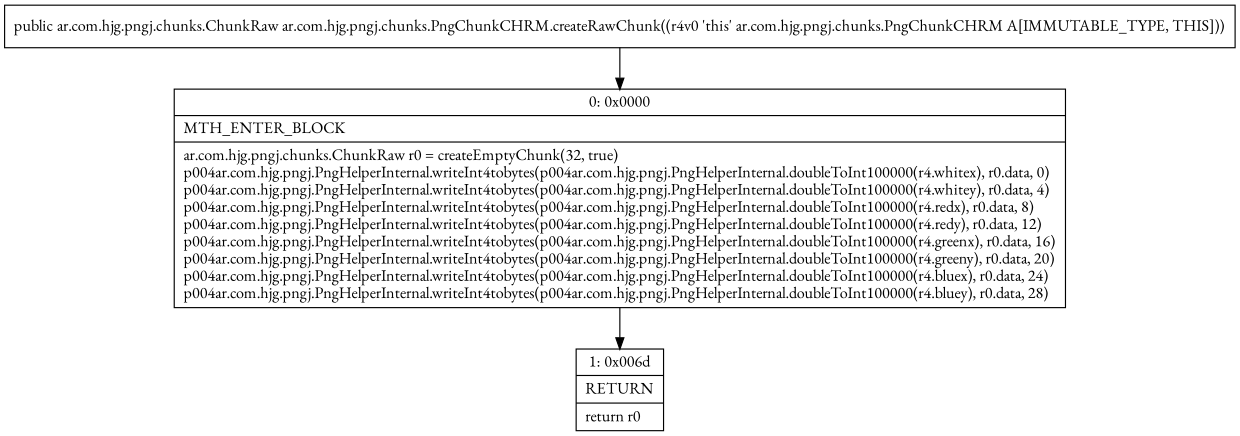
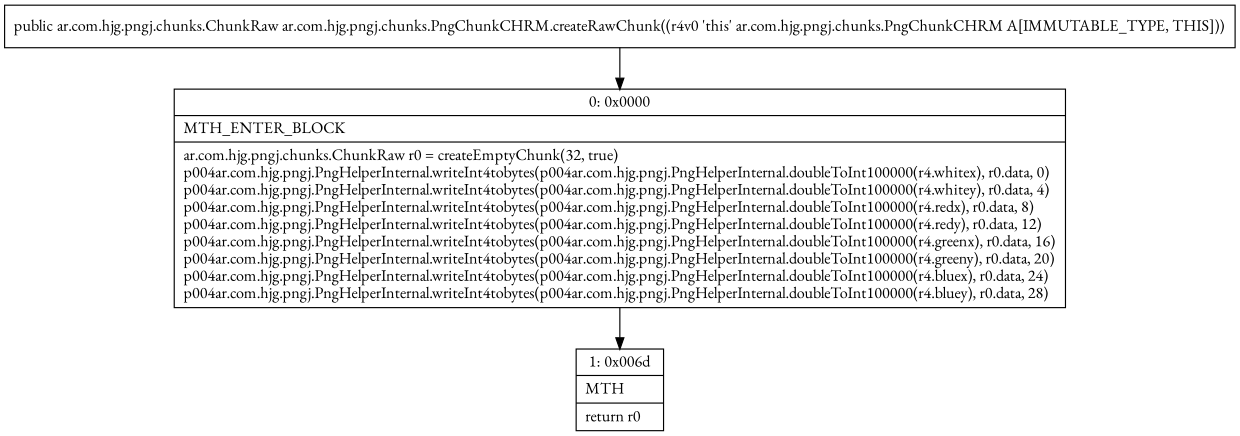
node "1: 0x006d": text "RETURN" -> "MTH"
